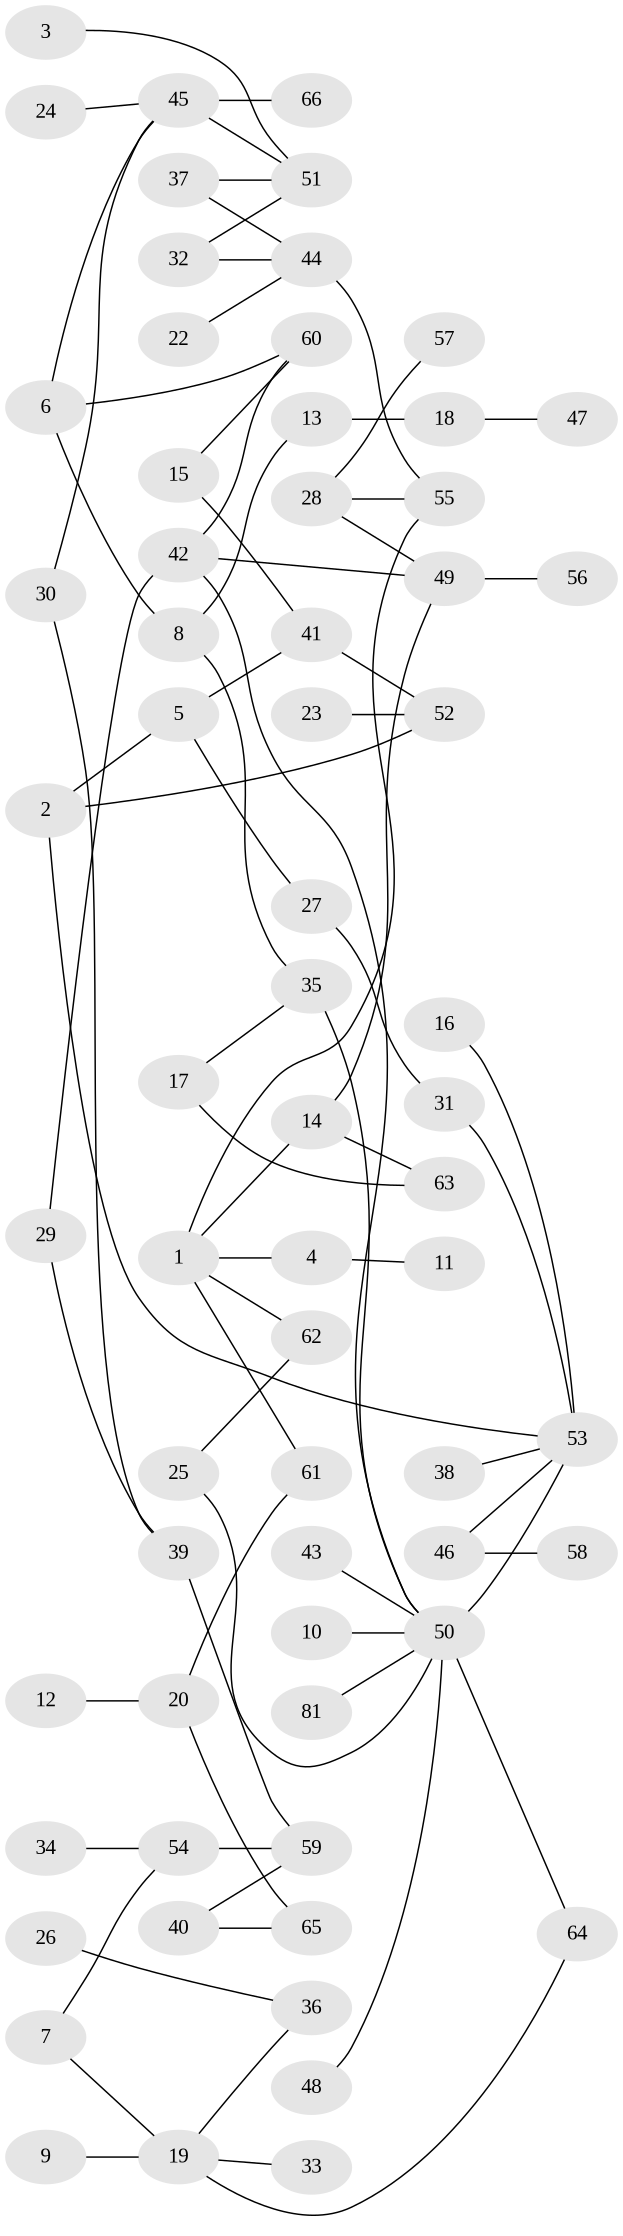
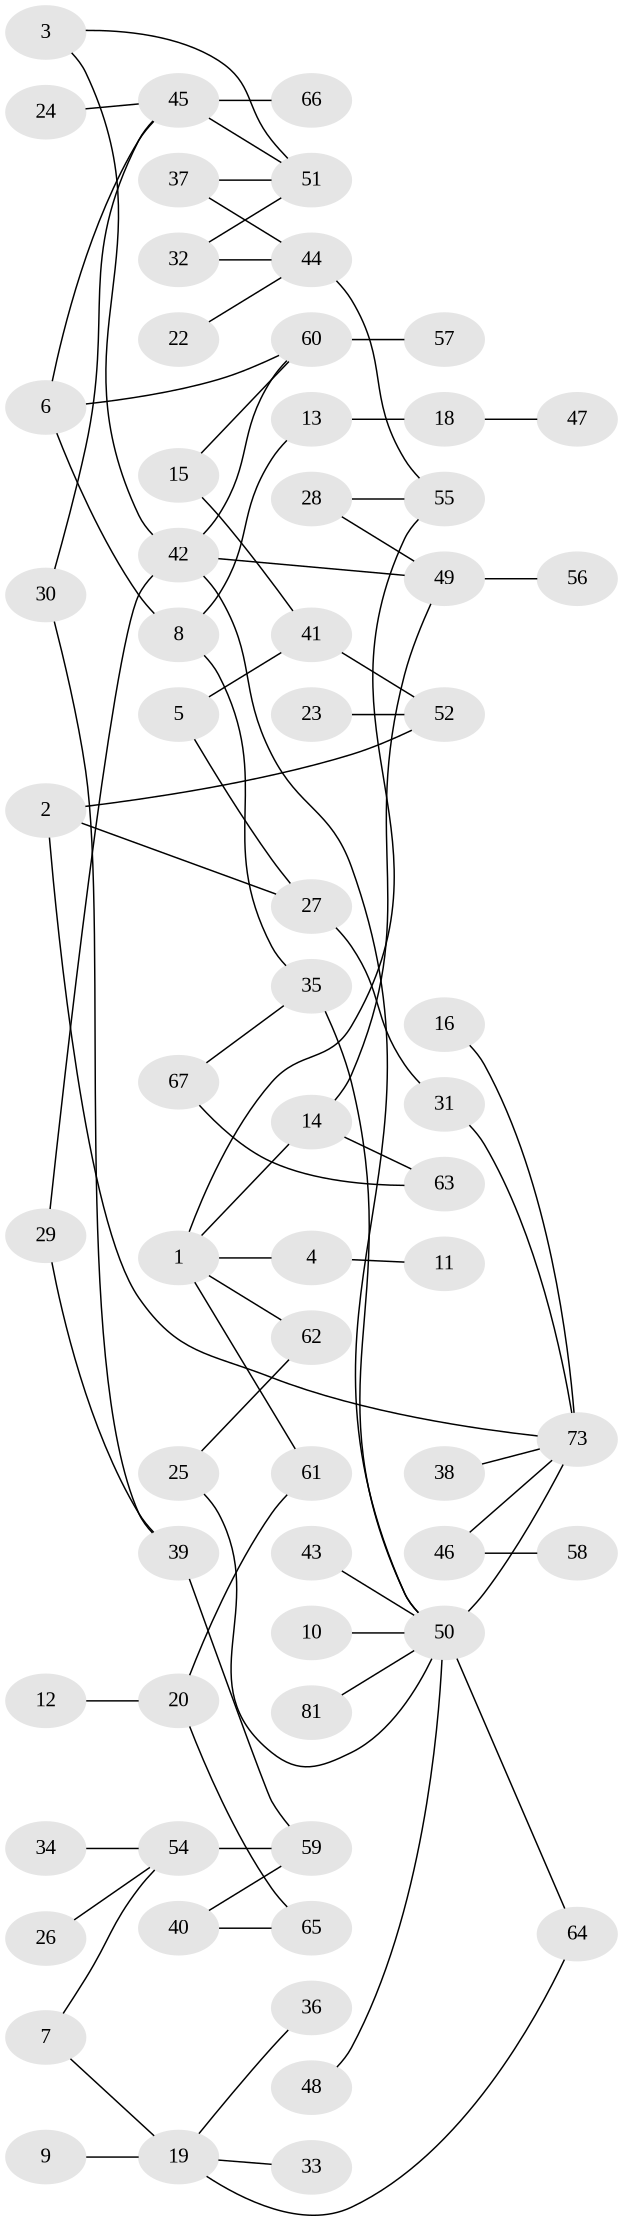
edge "3" -- "42": added
edge "57" -- "28": now "57" -- "60"
edge "5" -- "2": now "27" -- "2"
node "17": label "17" -> "67"
node "53": label "53" -> "73"
edge "26" -- "36": now "26" -- "54"
